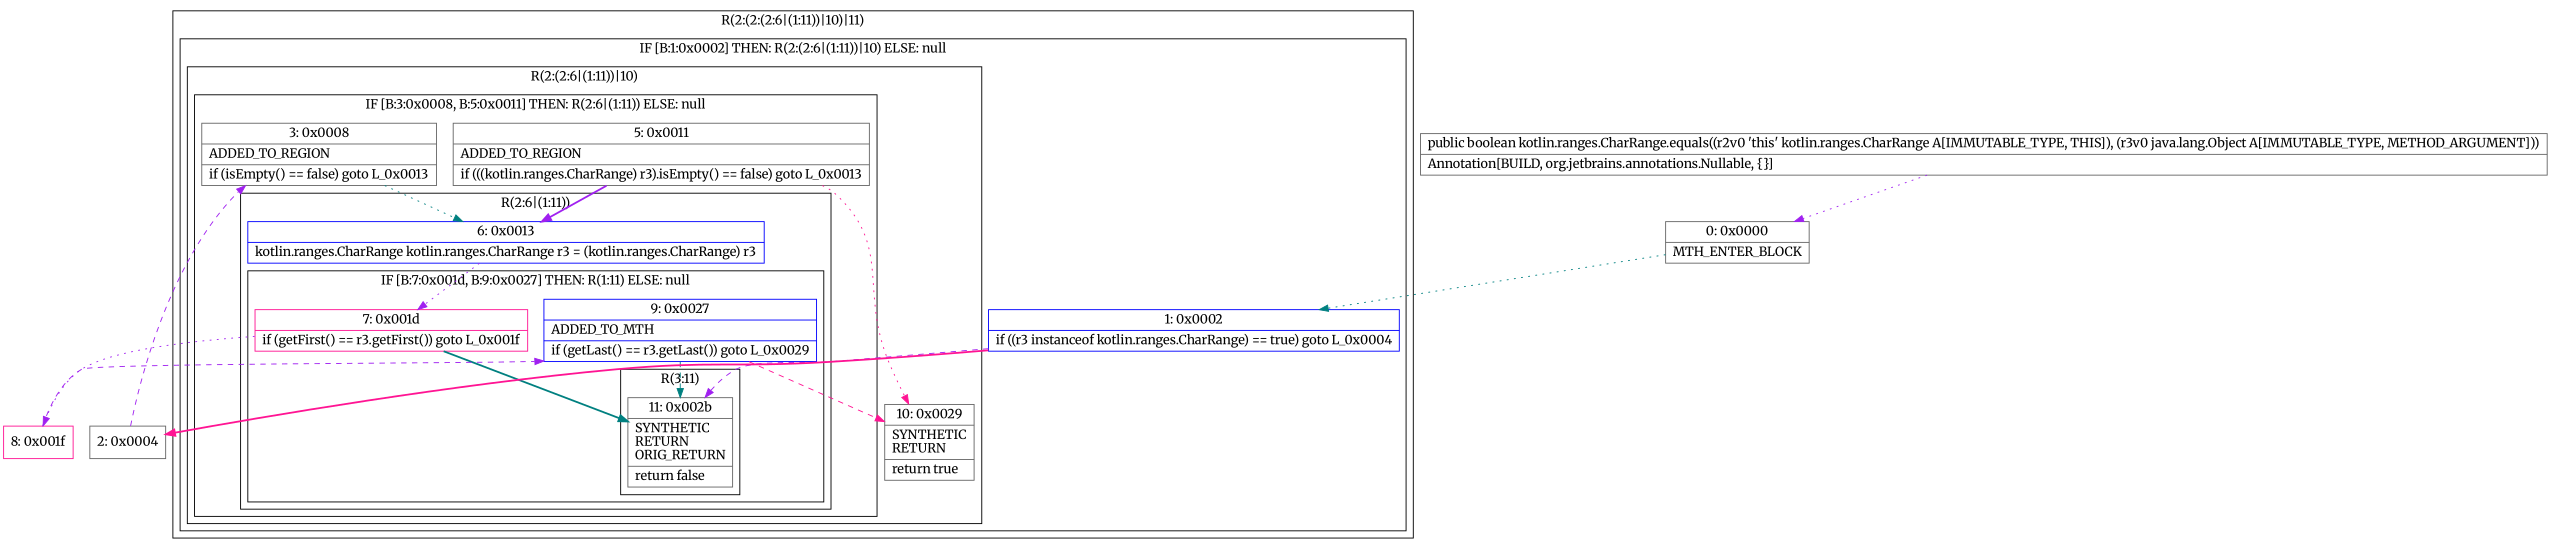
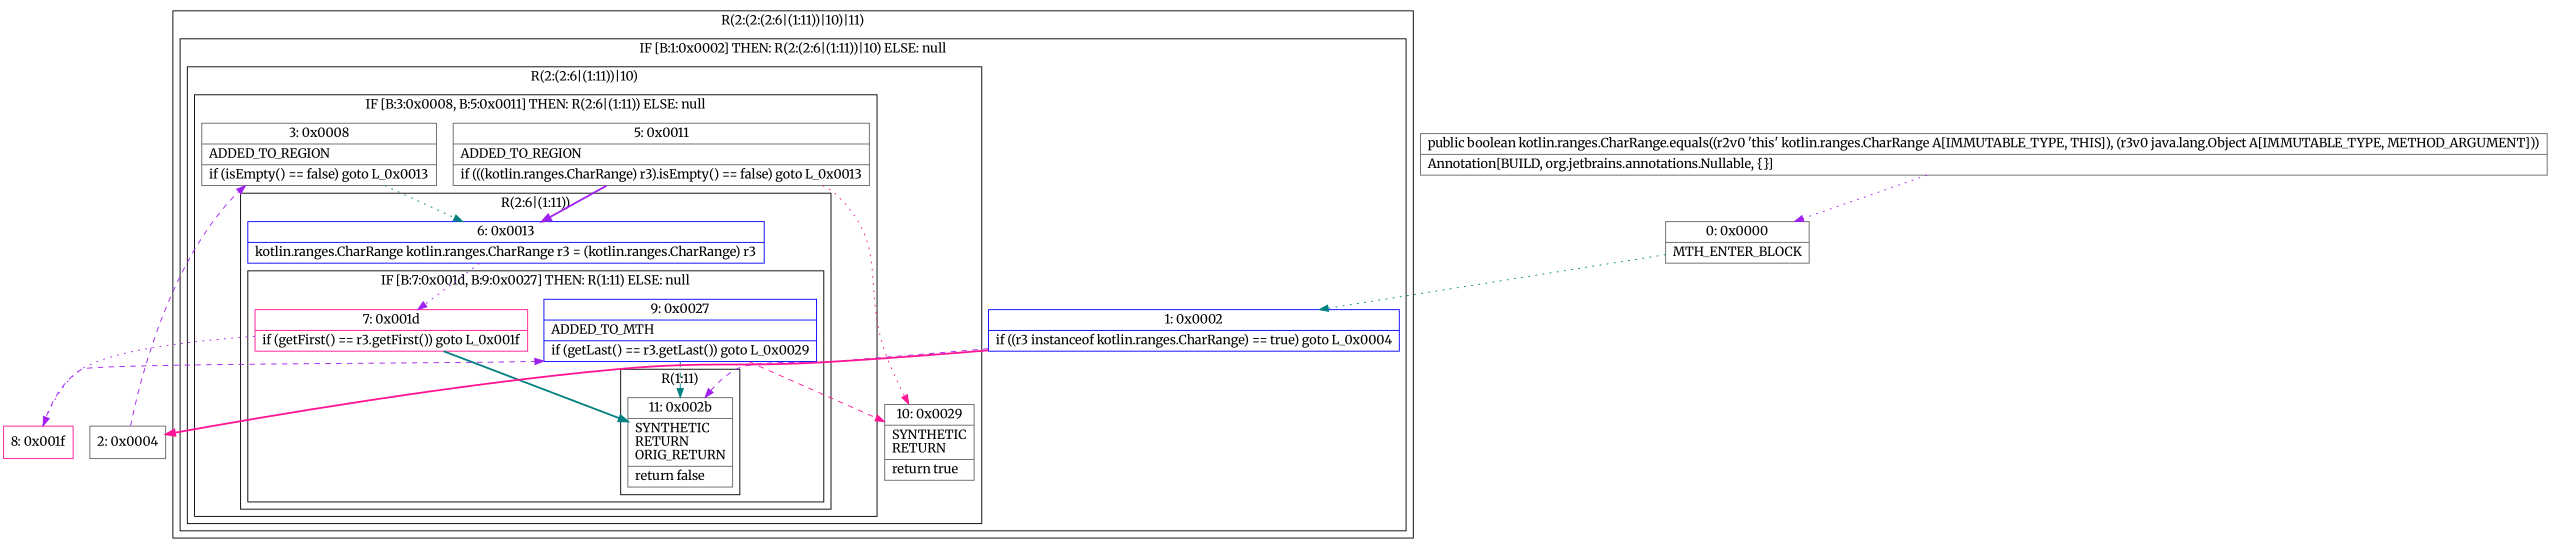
cluster "R(3:11)": label "R(3:11)" -> "R(1:11)"
